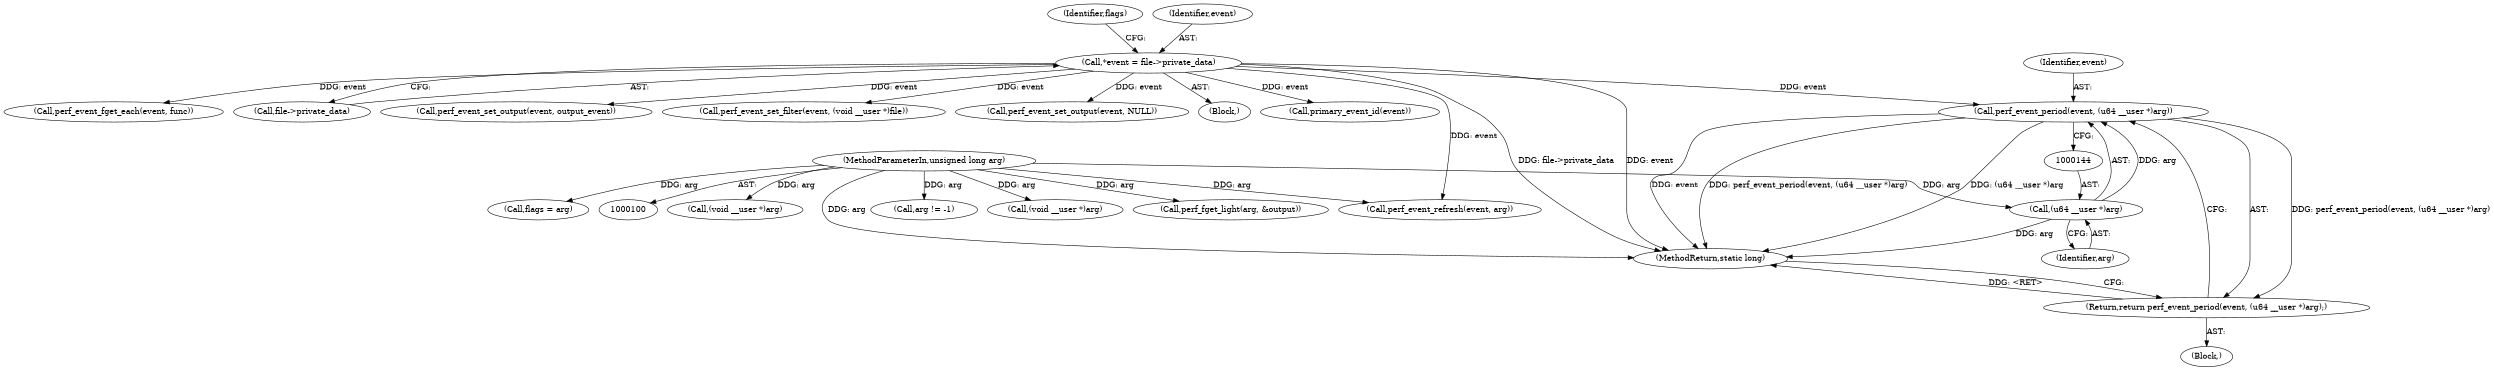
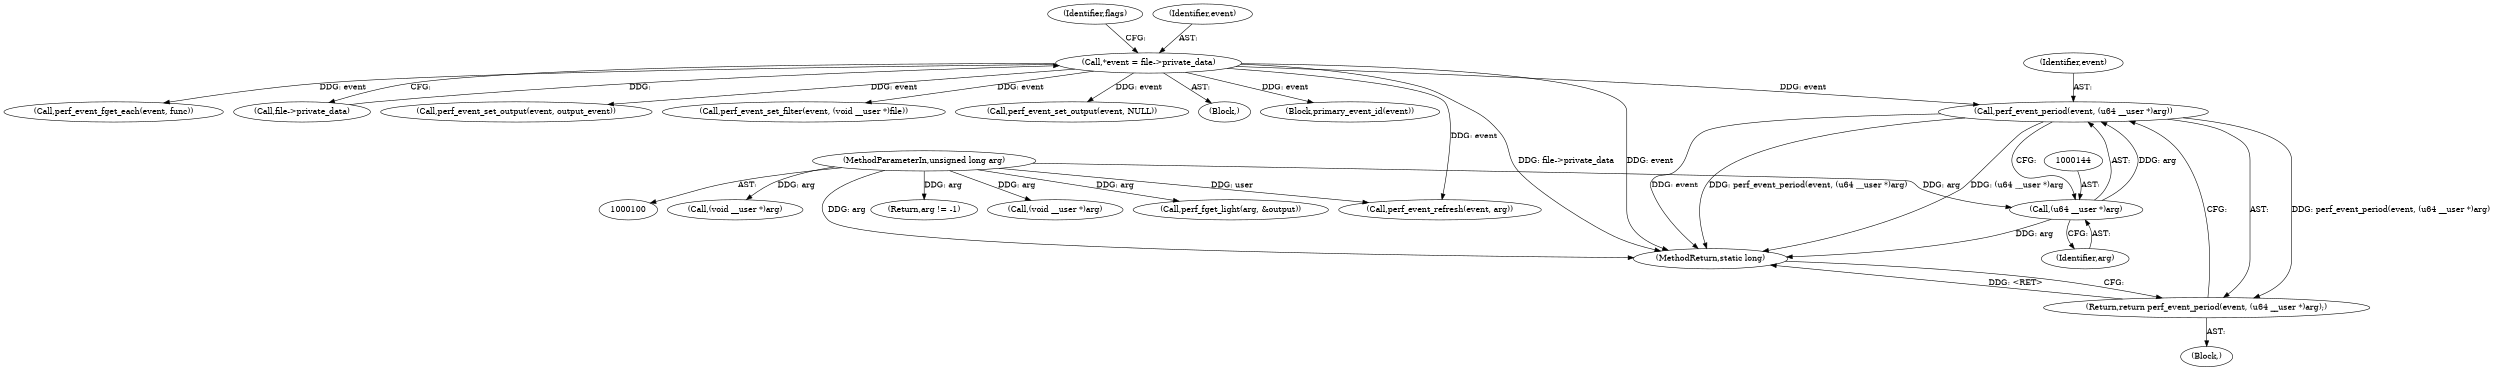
edge "(Call,file->private_data)" -> "(Call,*event = file->private_data)": label "AST: " -> "DDG: "
node "(Call,primary_event_id(event))": label "(Call,primary_event_id(event))" -> "(Block,primary_event_id(event))"
edge "(Call,perf_event_period(event, (u64 __user *)arg))" -> "1000144": now "(Call,perf_event_period(event, (u64 __user *)arg))" -> "(Call,(u64 __user *)arg)"
edge "(MethodParameterIn,unsigned long arg)" -> "(Call,perf_event_refresh(event, arg))": label "DDG: arg" -> "DDG: user"
node "(Call,flags = arg)": removed
node "(Call,arg != -1)": label "(Call,arg != -1)" -> "(Return,arg != -1)"
